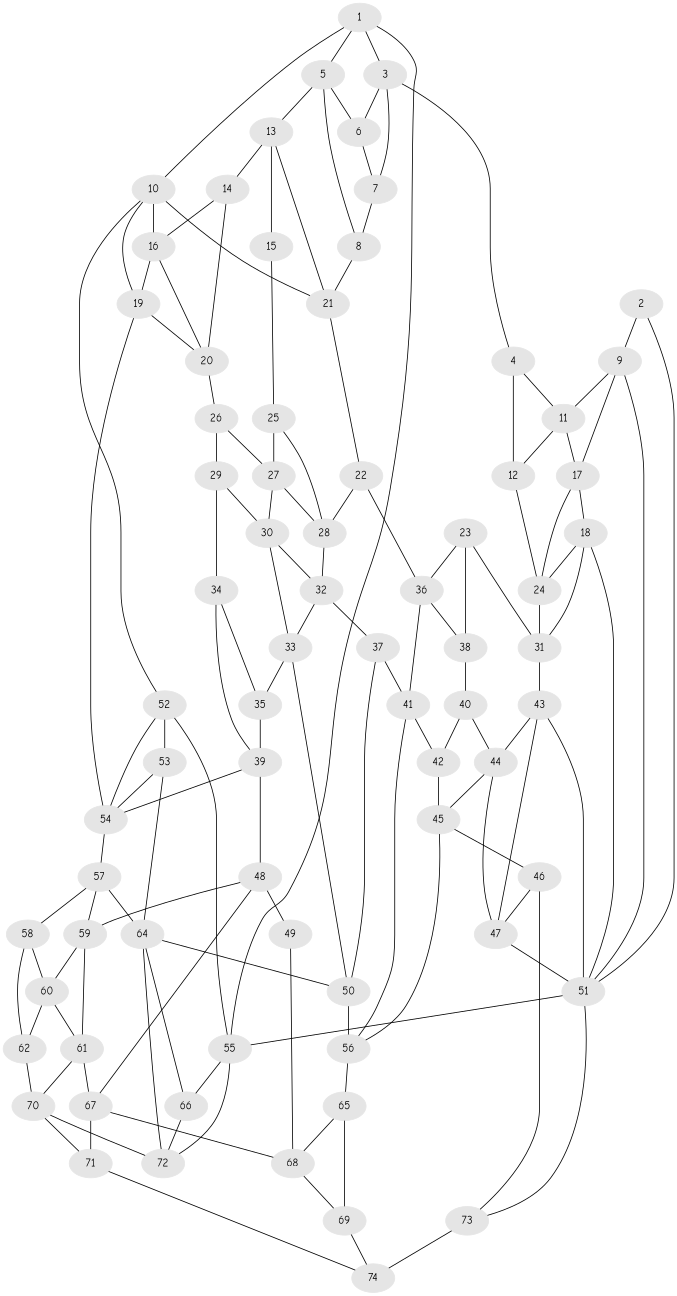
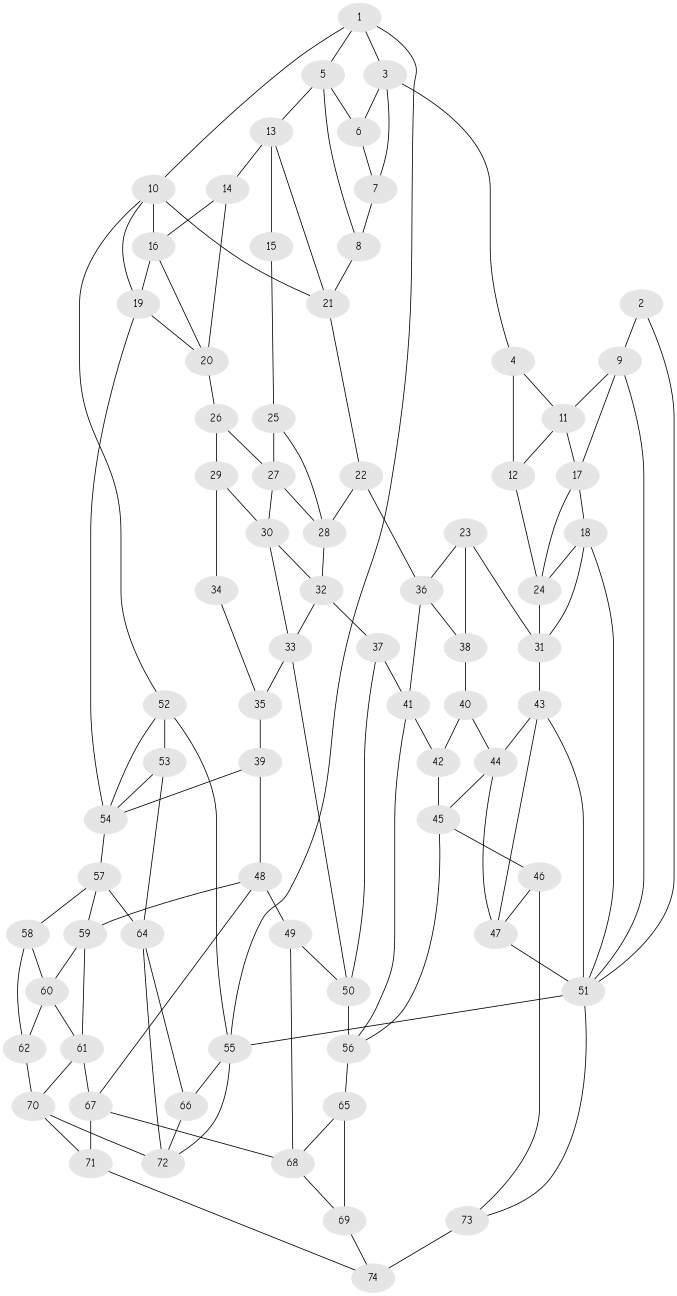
edge "34" -- "39": removed
edge "64" -- "50": now "49" -- "50"
